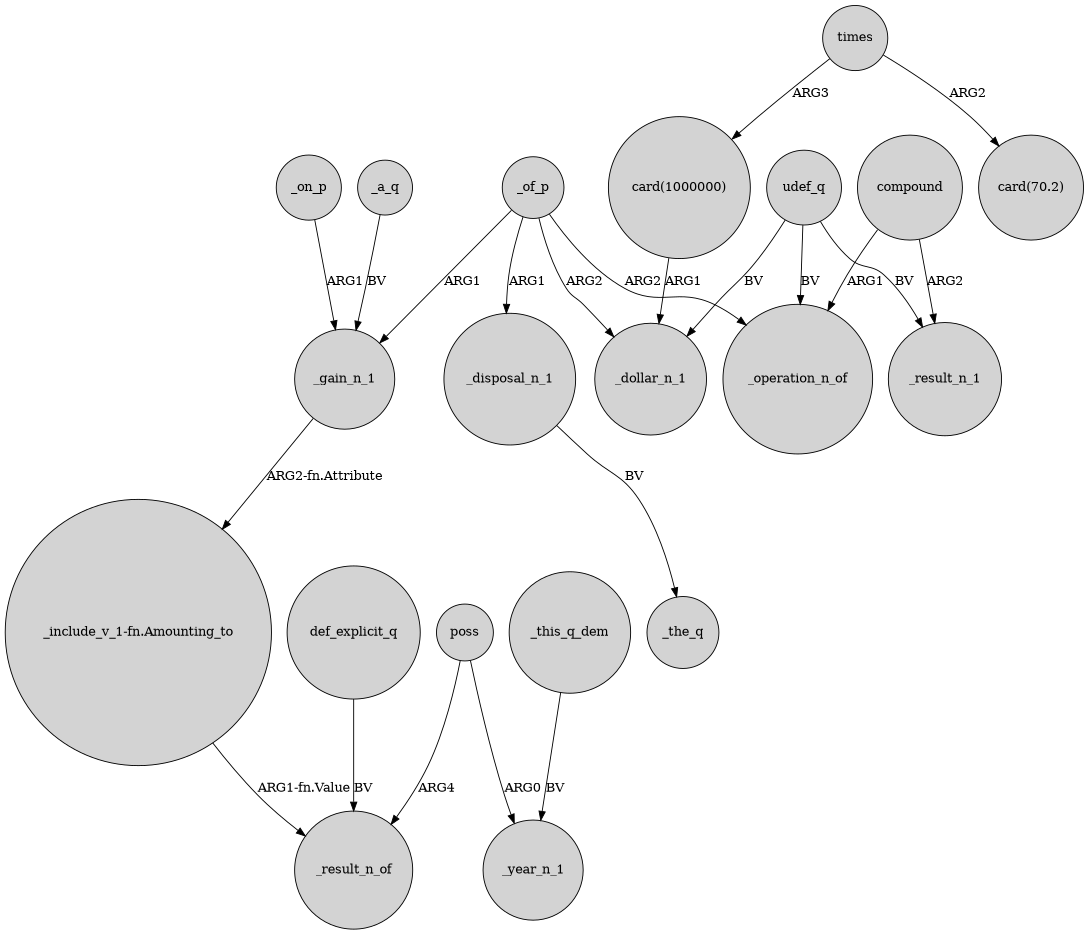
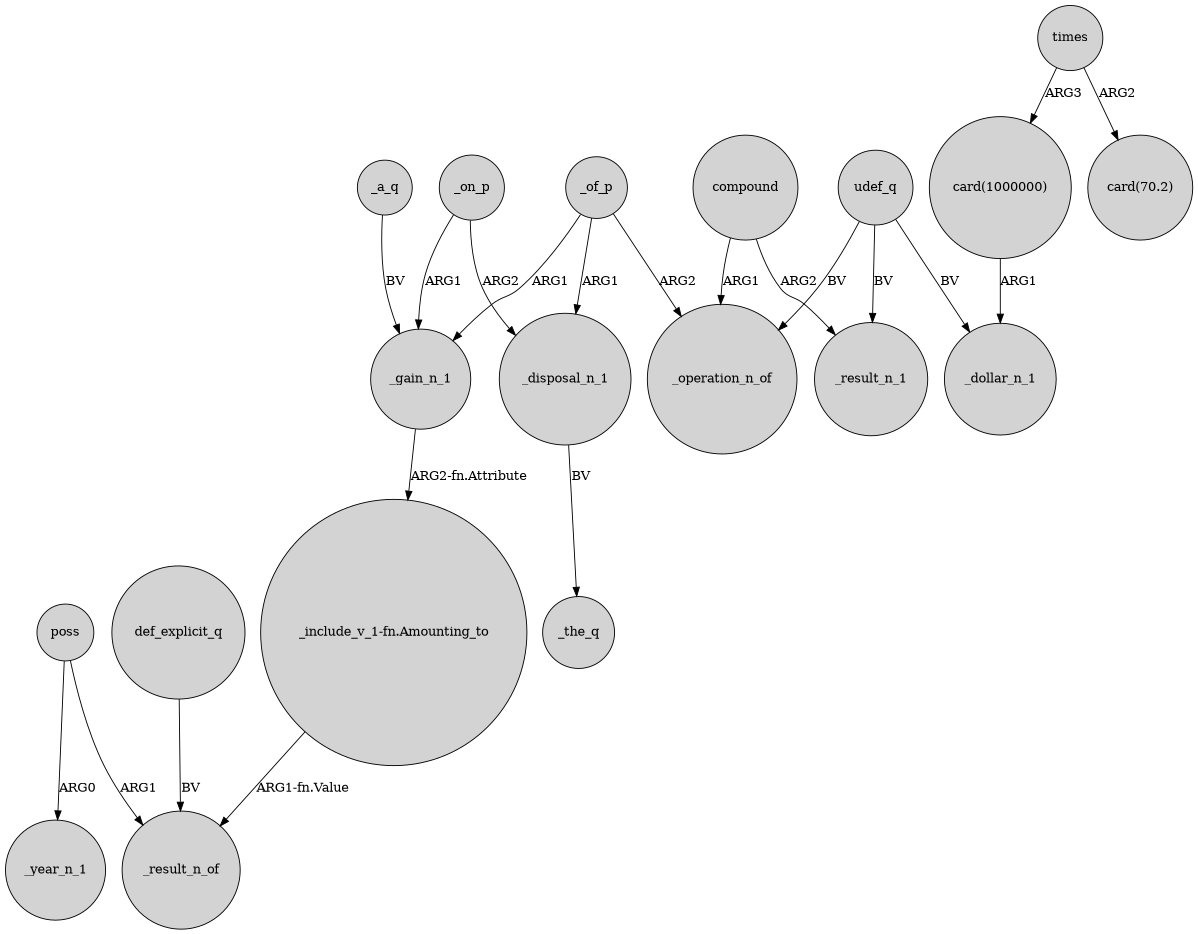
edge "_on_p" -> "_disposal_n_1": added, label "ARG2"
edge "_of_p" -> "_dollar_n_1": removed, label "ARG2"
node "_this_q_dem": removed
edge "poss" -> "_result_n_of": label "ARG4" -> "ARG1"
